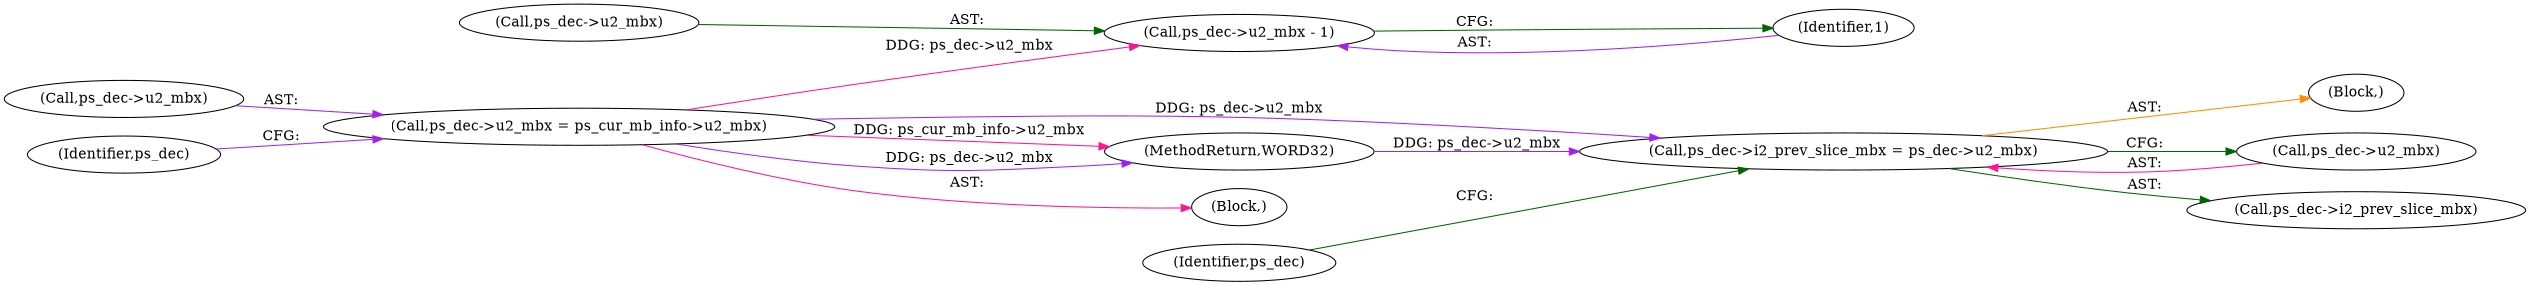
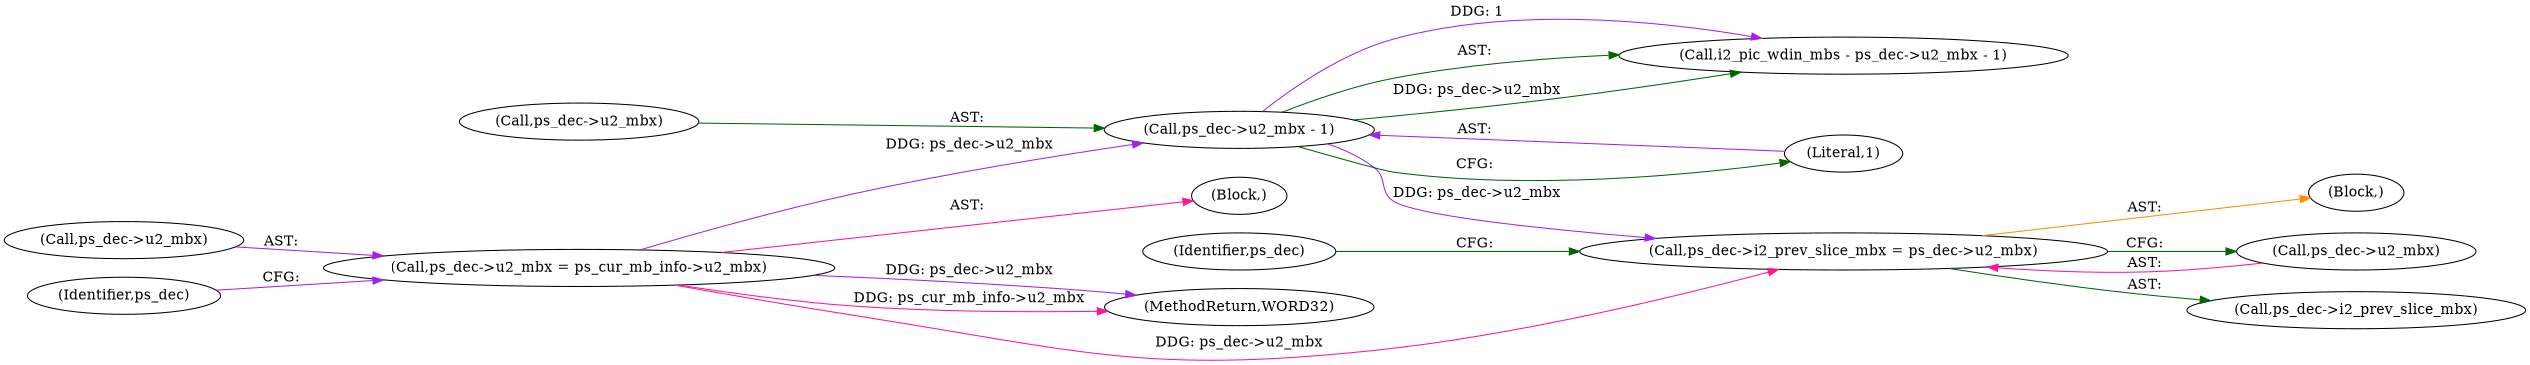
node "(Identifier,1)": label "(Identifier,1)" -> "(Literal,1)"
node "(Call,i2_pic_wdin_mbs - ps_dec->u2_mbx - 1)": added
edge "(Call,ps_dec->u2_mbx = ps_cur_mb_info->u2_mbx)" -> "(Call,ps_dec->u2_mbx - 1)": color deeppink -> purple
edge "(Call,ps_dec->u2_mbx = ps_cur_mb_info->u2_mbx)" -> "(Call,ps_dec->i2_prev_slice_mbx = ps_dec->u2_mbx)": color purple -> deeppink
edge "(MethodReturn,WORD32)" -> "(Call,ps_dec->i2_prev_slice_mbx = ps_dec->u2_mbx)": now "(Call,ps_dec->u2_mbx - 1)" -> "(Call,ps_dec->i2_prev_slice_mbx = ps_dec->u2_mbx)"
